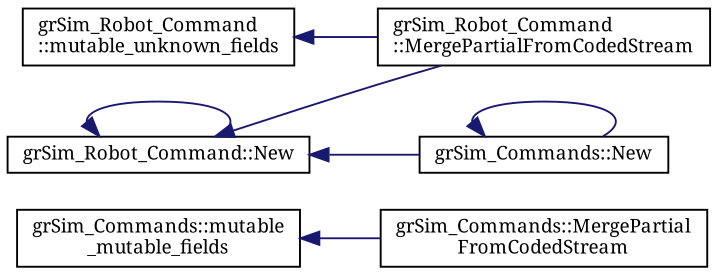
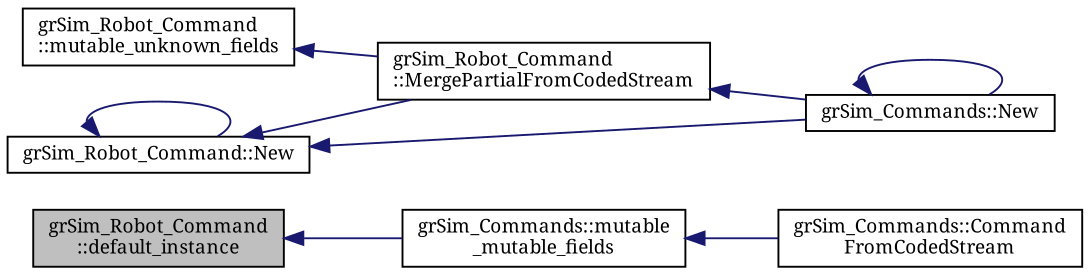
edge "grSim_Commands::New" -> "grSim_Robot_Command ::MergePartialFromCodedStream": added
node "grSim_Robot_Command ::default_instance": added
node "grSim_Commands::MergePartial FromCodedStream": label "grSim_Commands::MergePartial FromCodedStream" -> "grSim_Commands::Command FromCodedStream"
